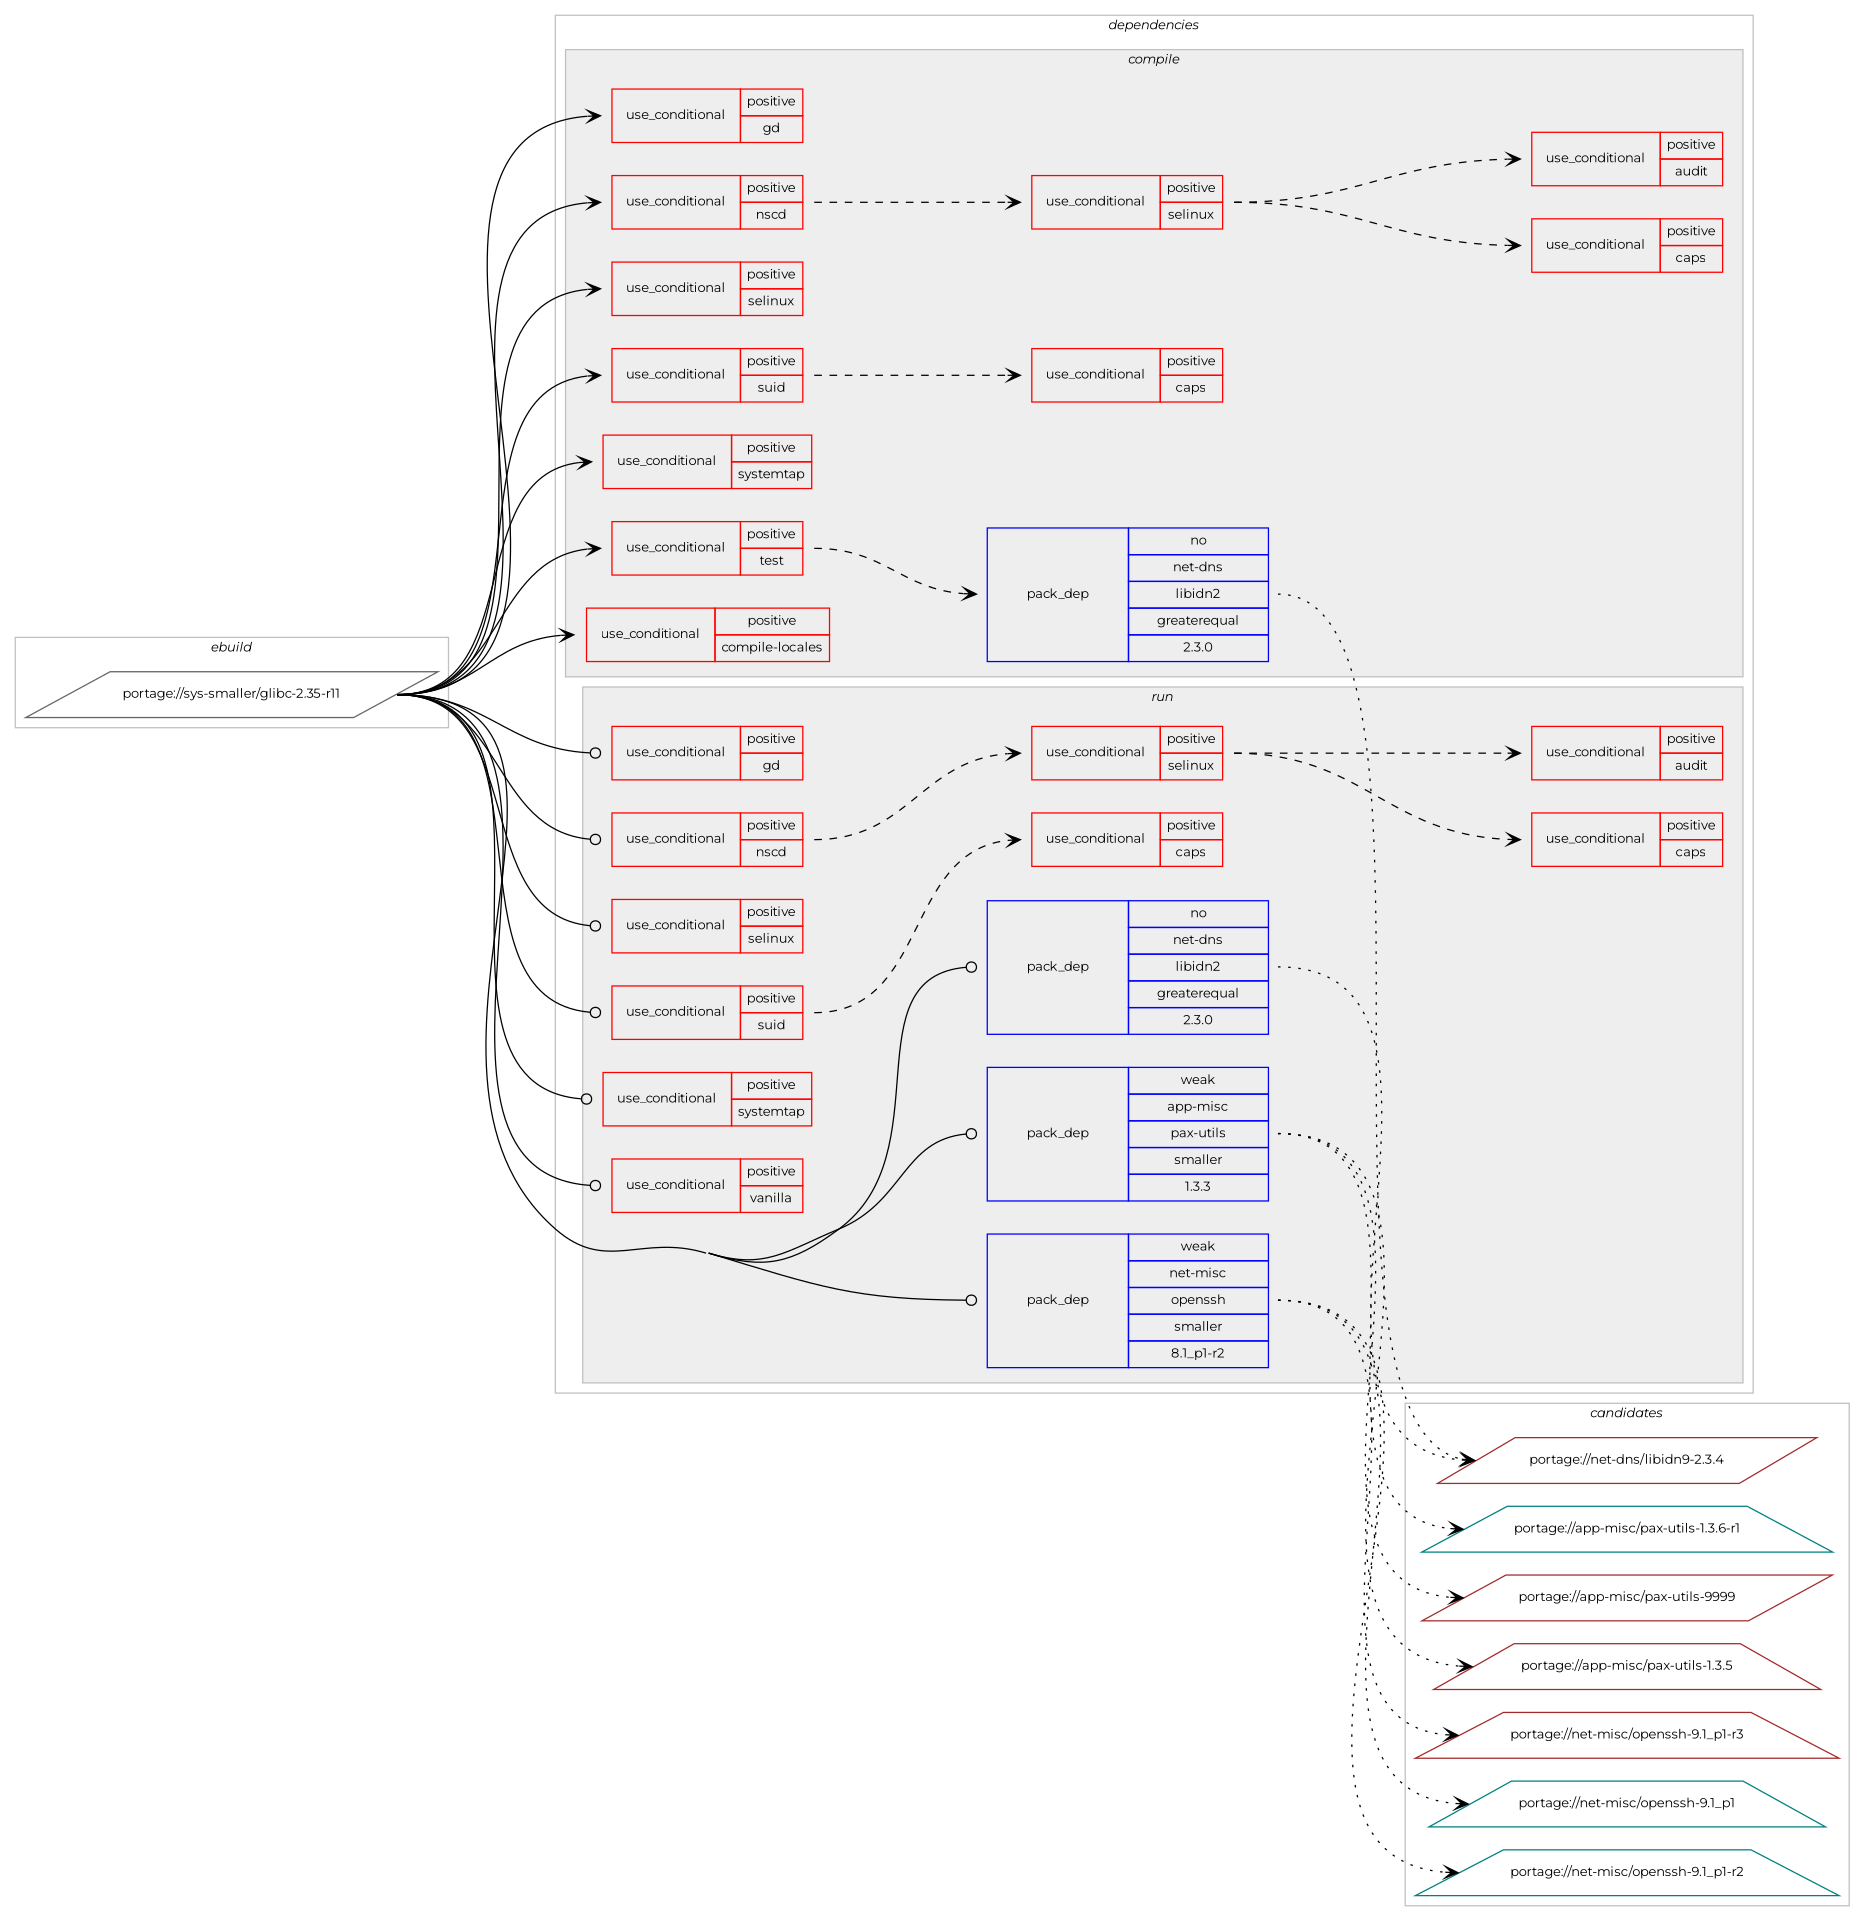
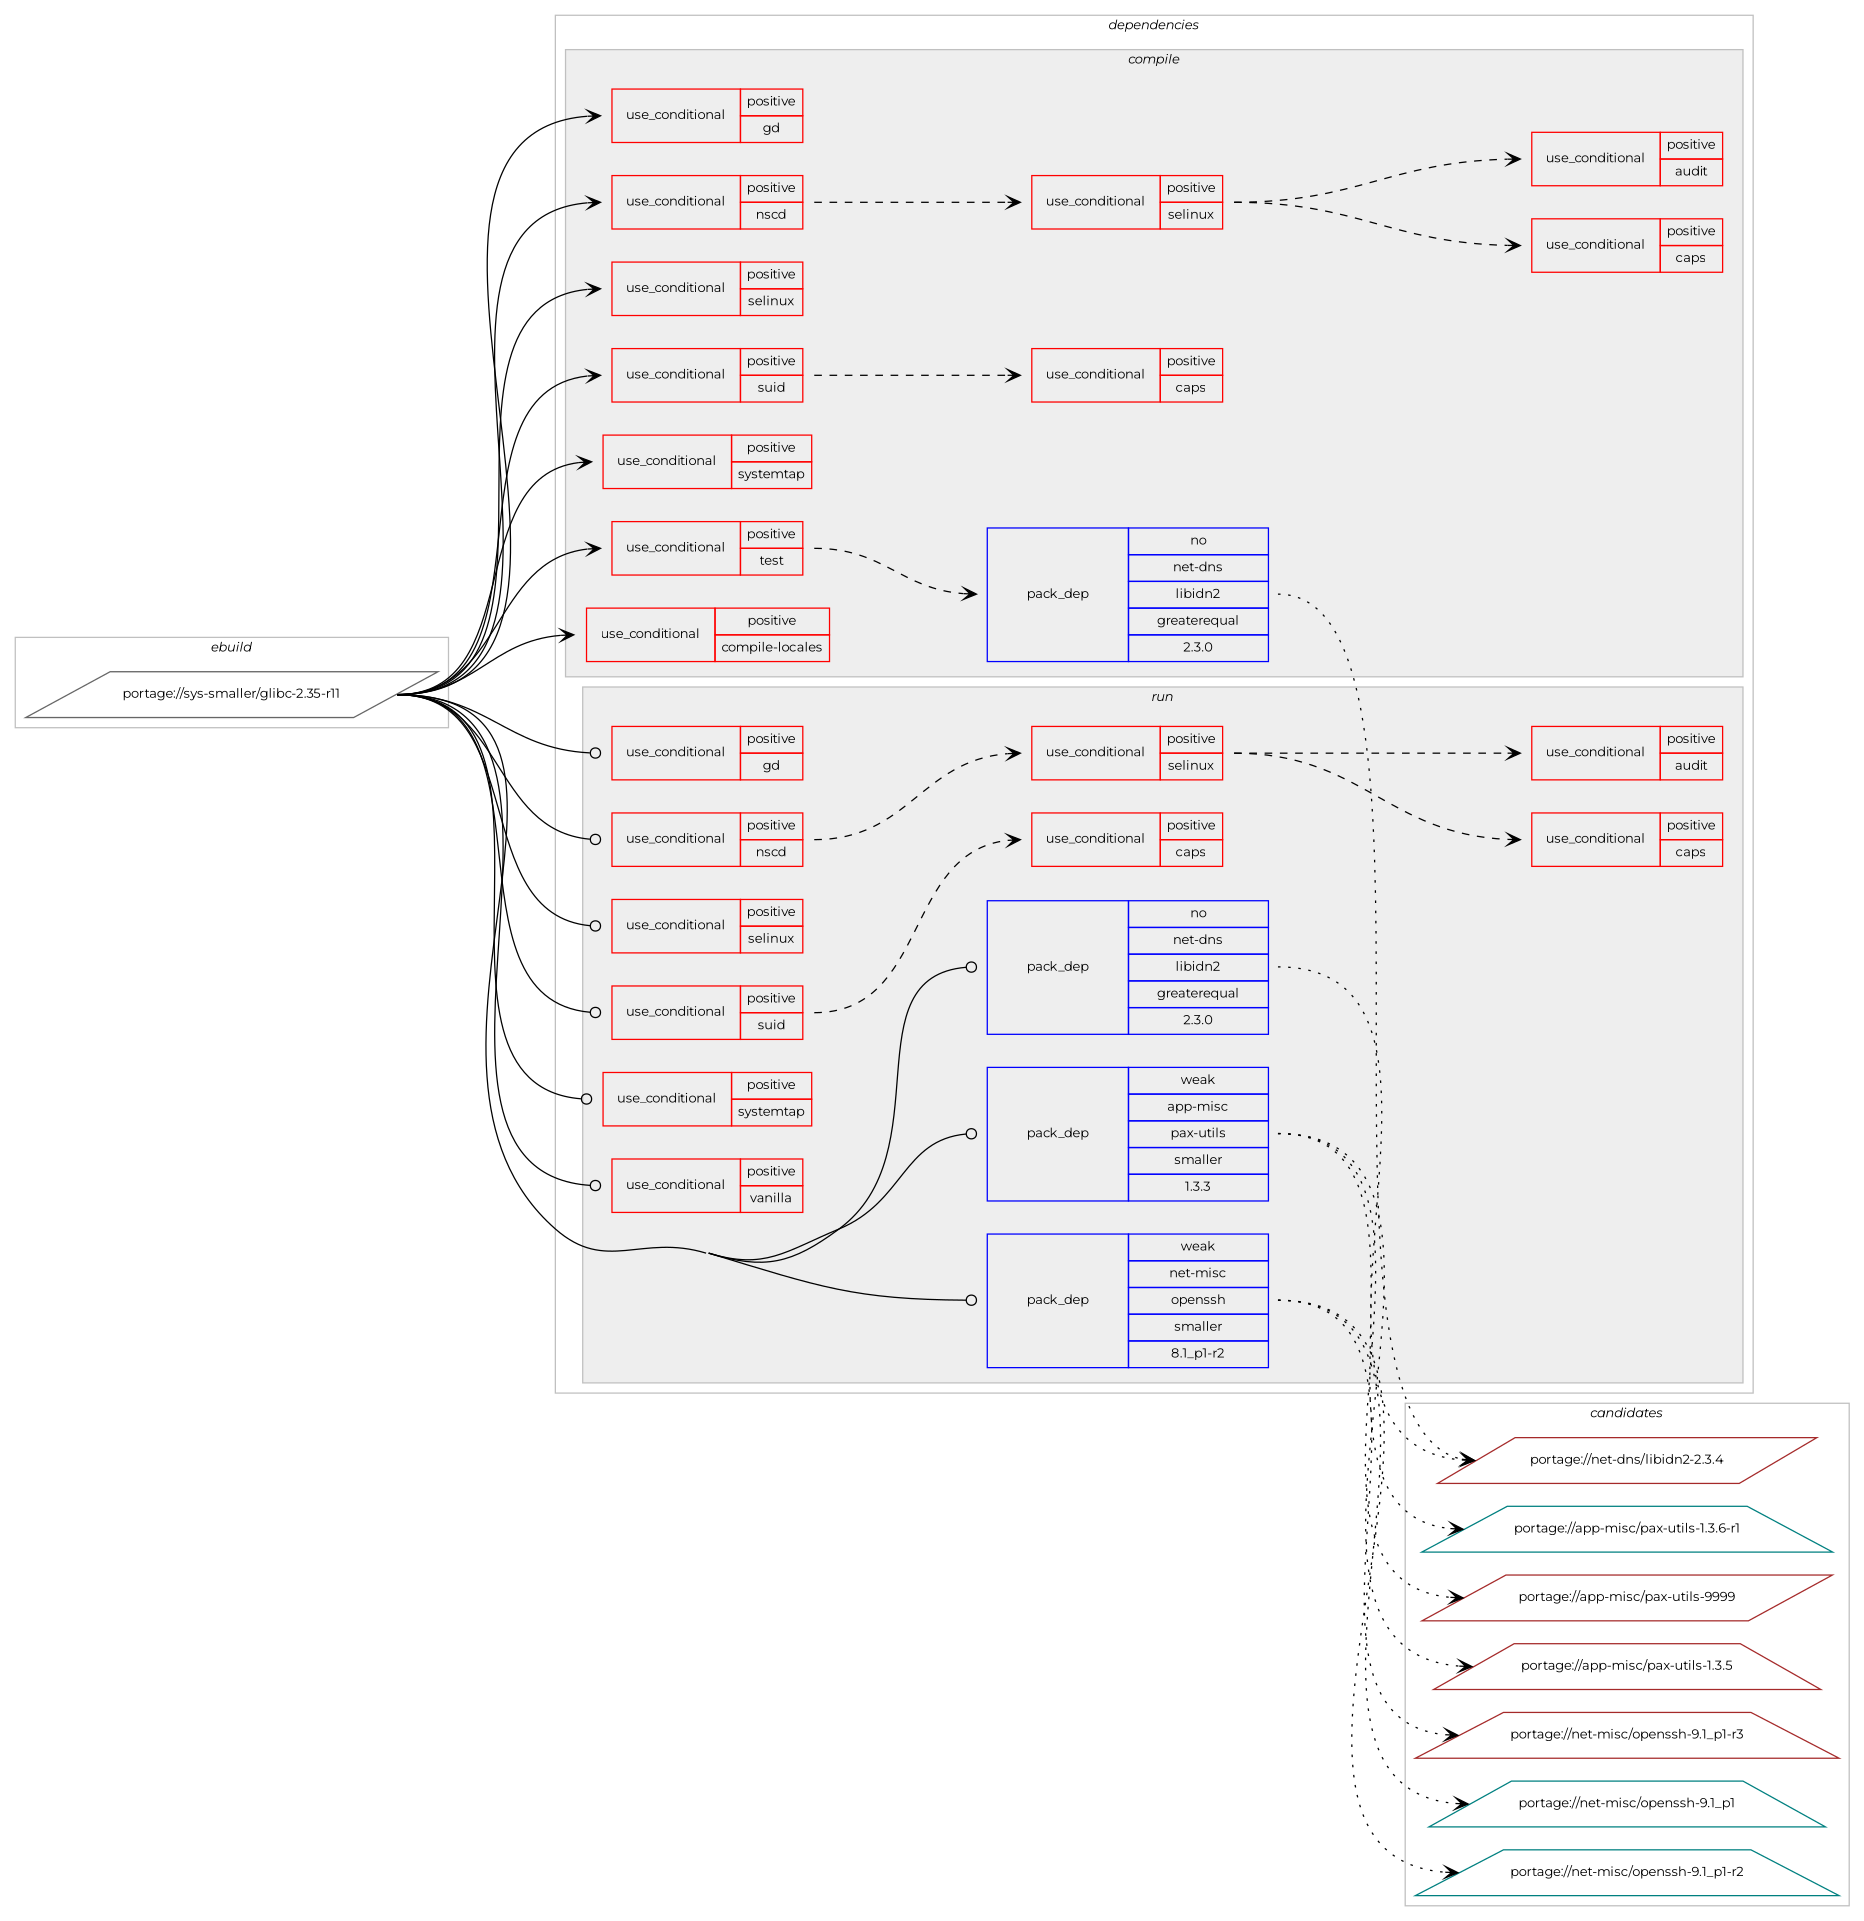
node "portage://net-dns/libidn9-2.3.4": label "portage://net-dns/libidn9-2.3.4" -> "portage://net-dns/libidn2-2.3.4"
